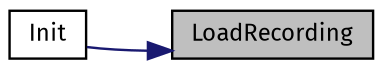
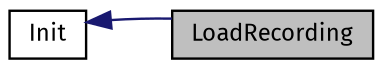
edge "Init" -> "LoadRecording": reversed
